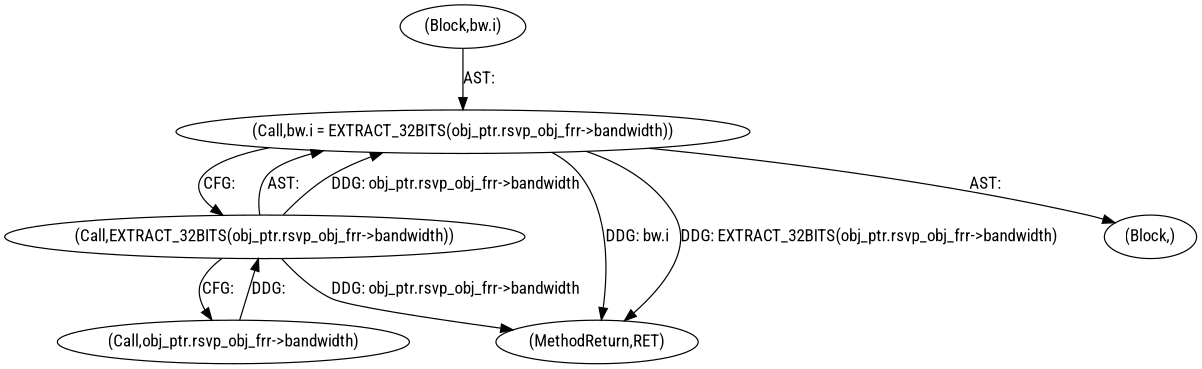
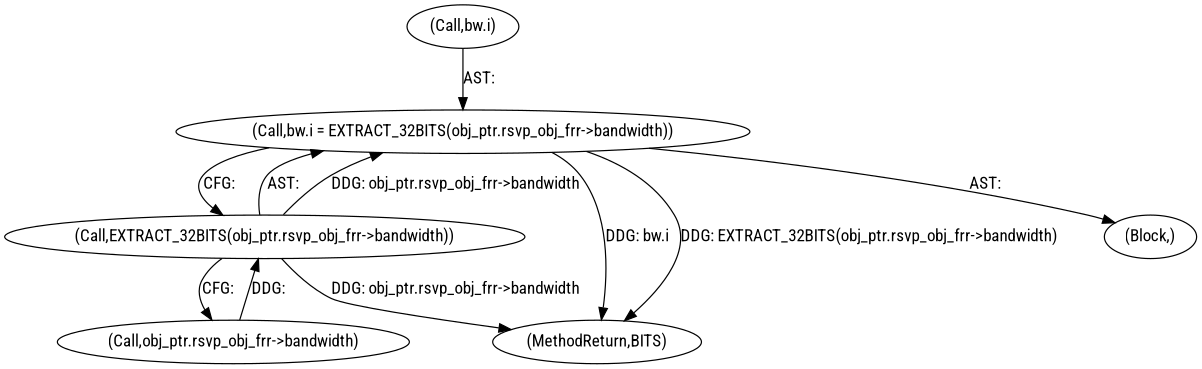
node "(Block,bw.i)": label "(Block,bw.i)" -> "(Call,bw.i)"
node "(MethodReturn,RET)": label "(MethodReturn,RET)" -> "(MethodReturn,BITS)"
